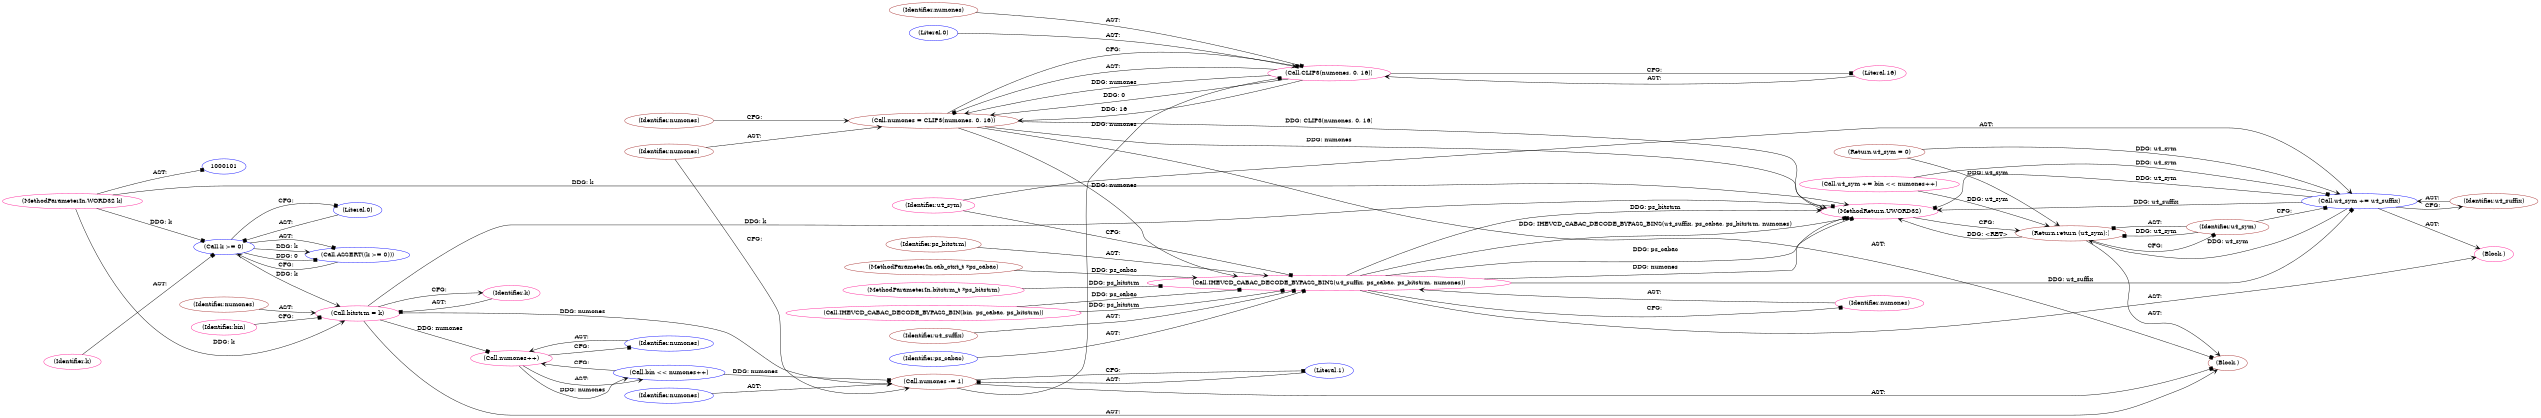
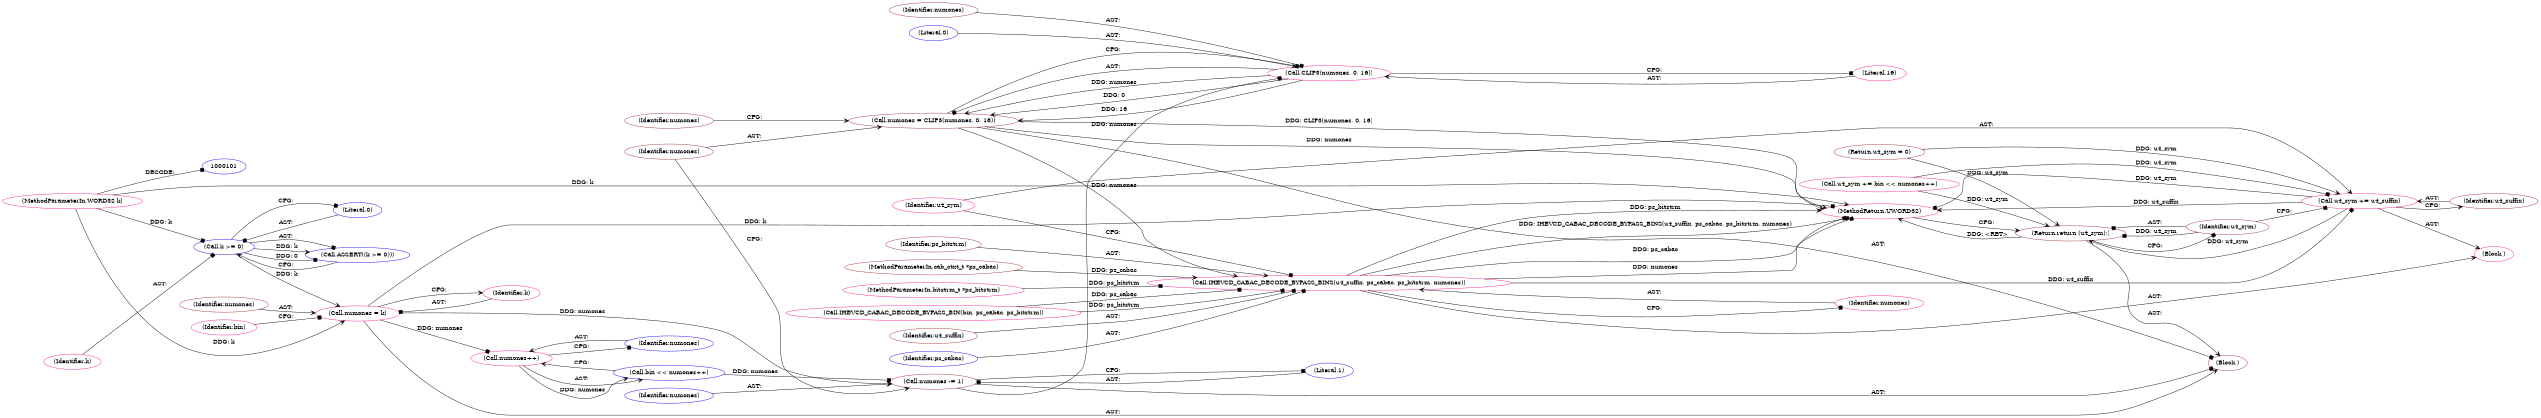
edge "(MethodParameterIn,WORD32 k)" -> "1000101": label "AST: " -> "DECODE: "
node "(Call,u4_sym += u4_suffix)": color blue -> deeppink
node "(Call,bitstrm = k)": label "(Call,bitstrm = k)" -> "(Call,numones = k)"
